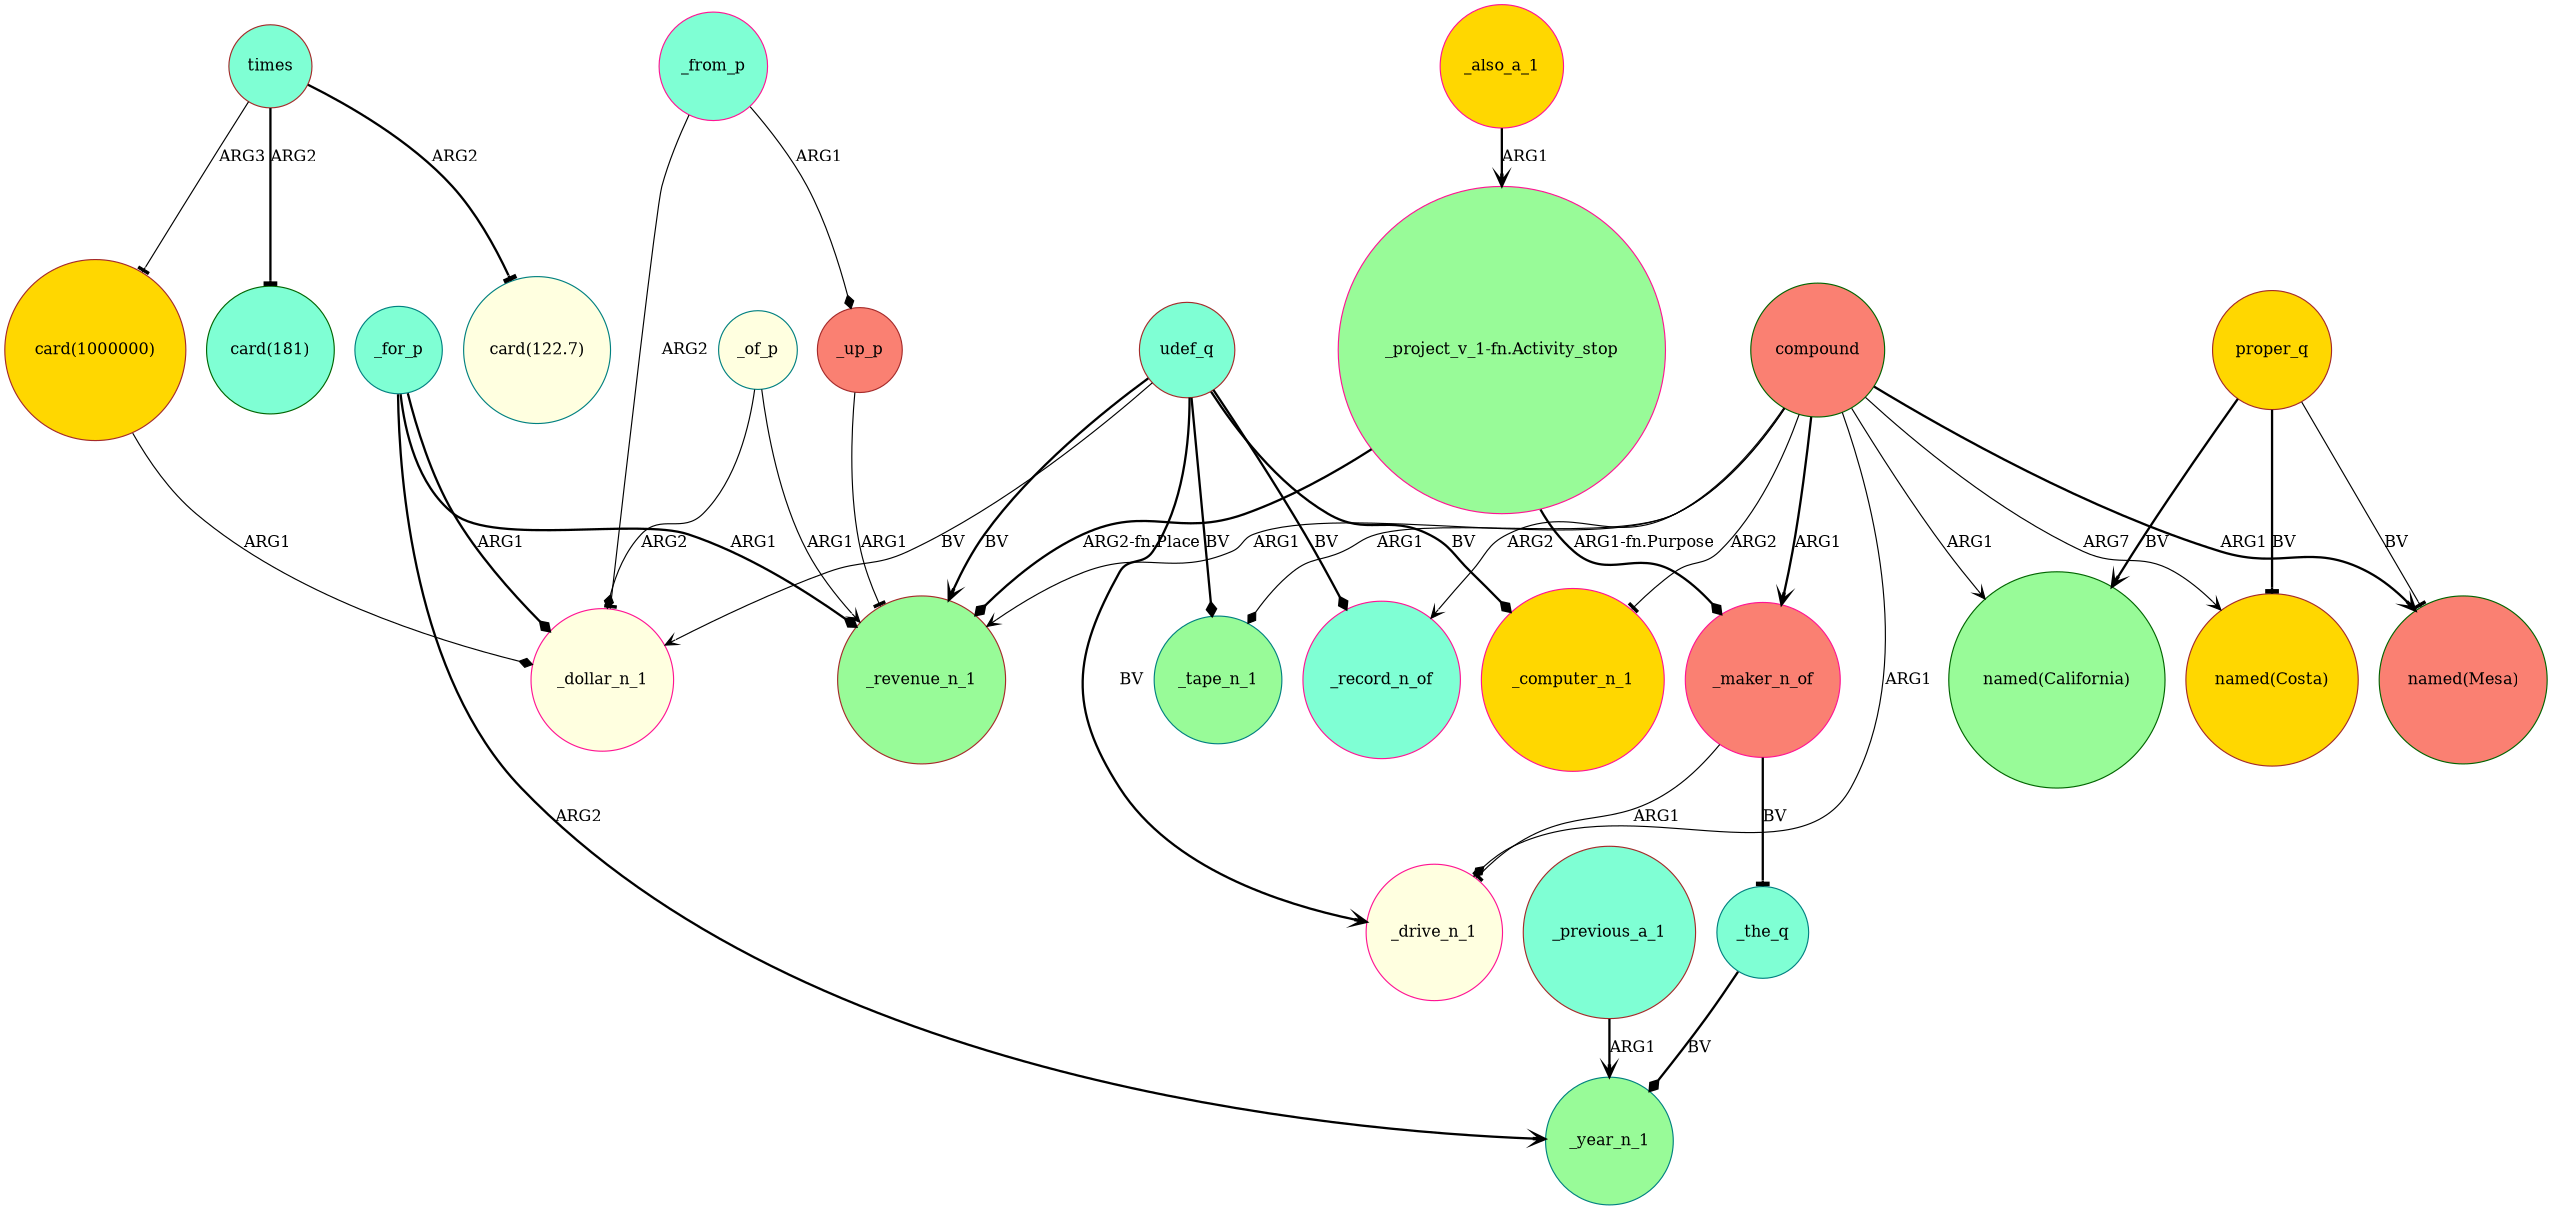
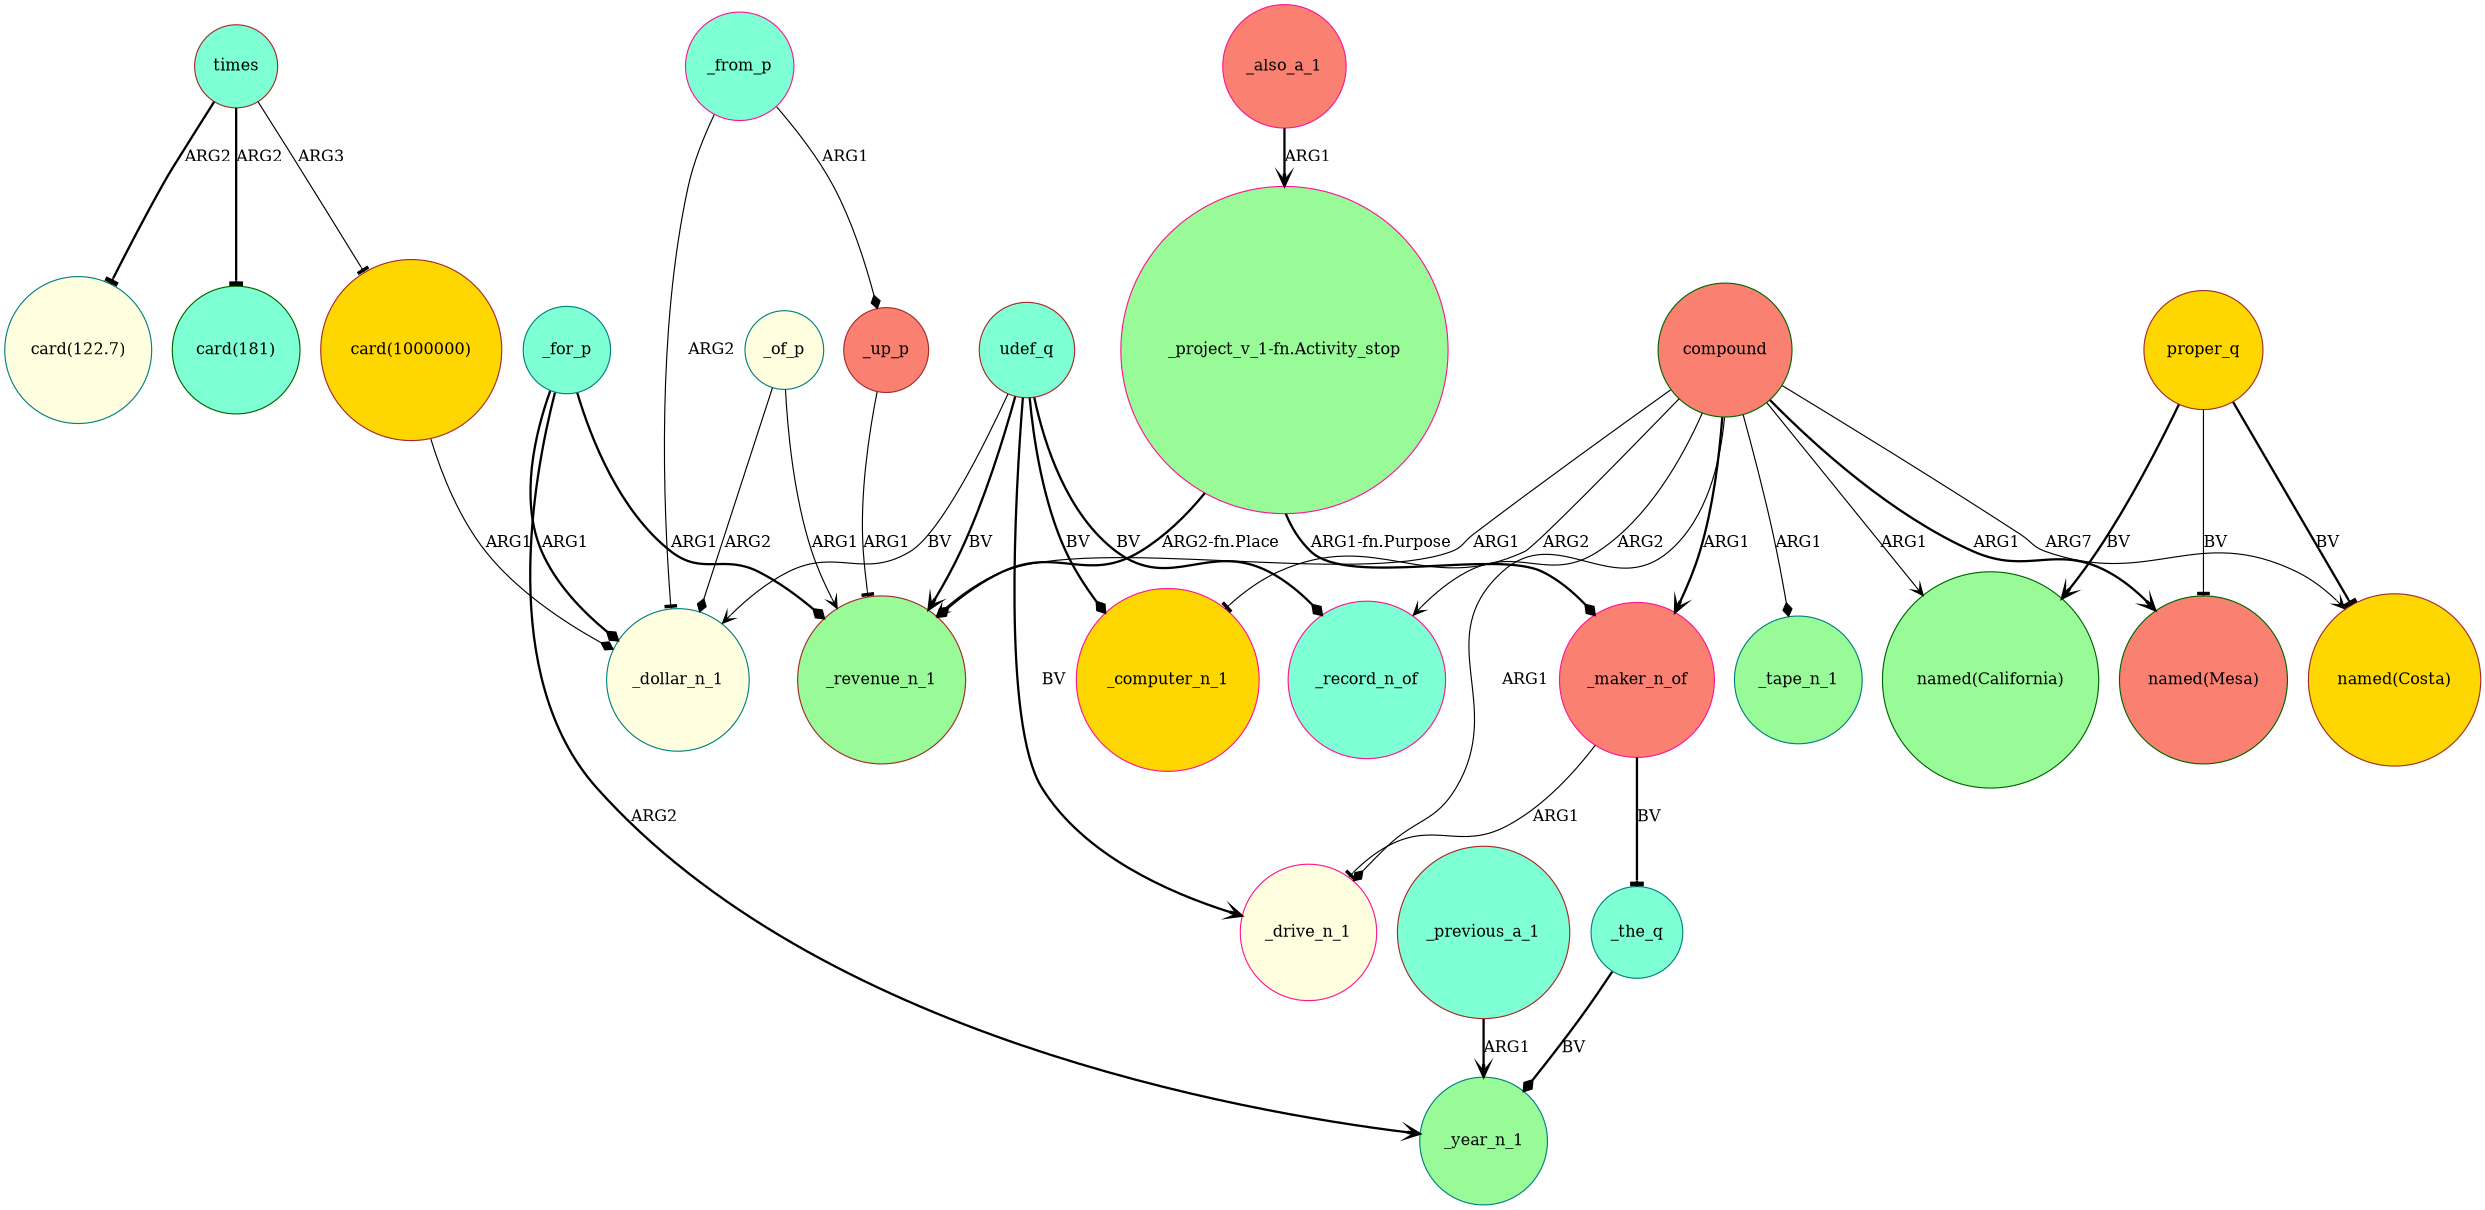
node "_also_a_1": fillcolor gold -> salmon
edge "udef_q" -> "_tape_n_1": removed, label "BV"
node "_dollar_n_1": color deeppink -> teal
